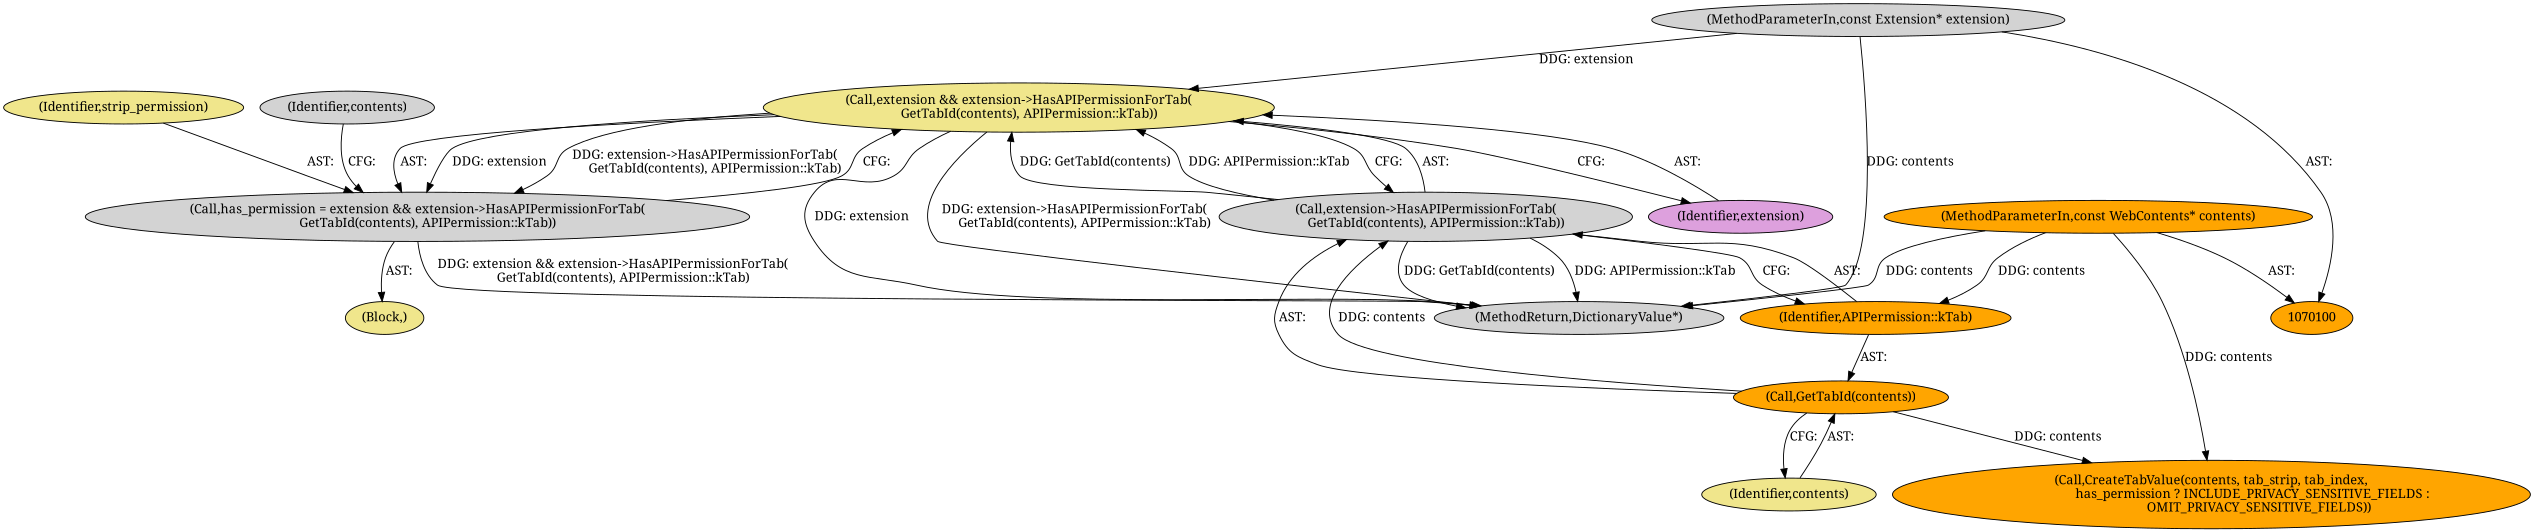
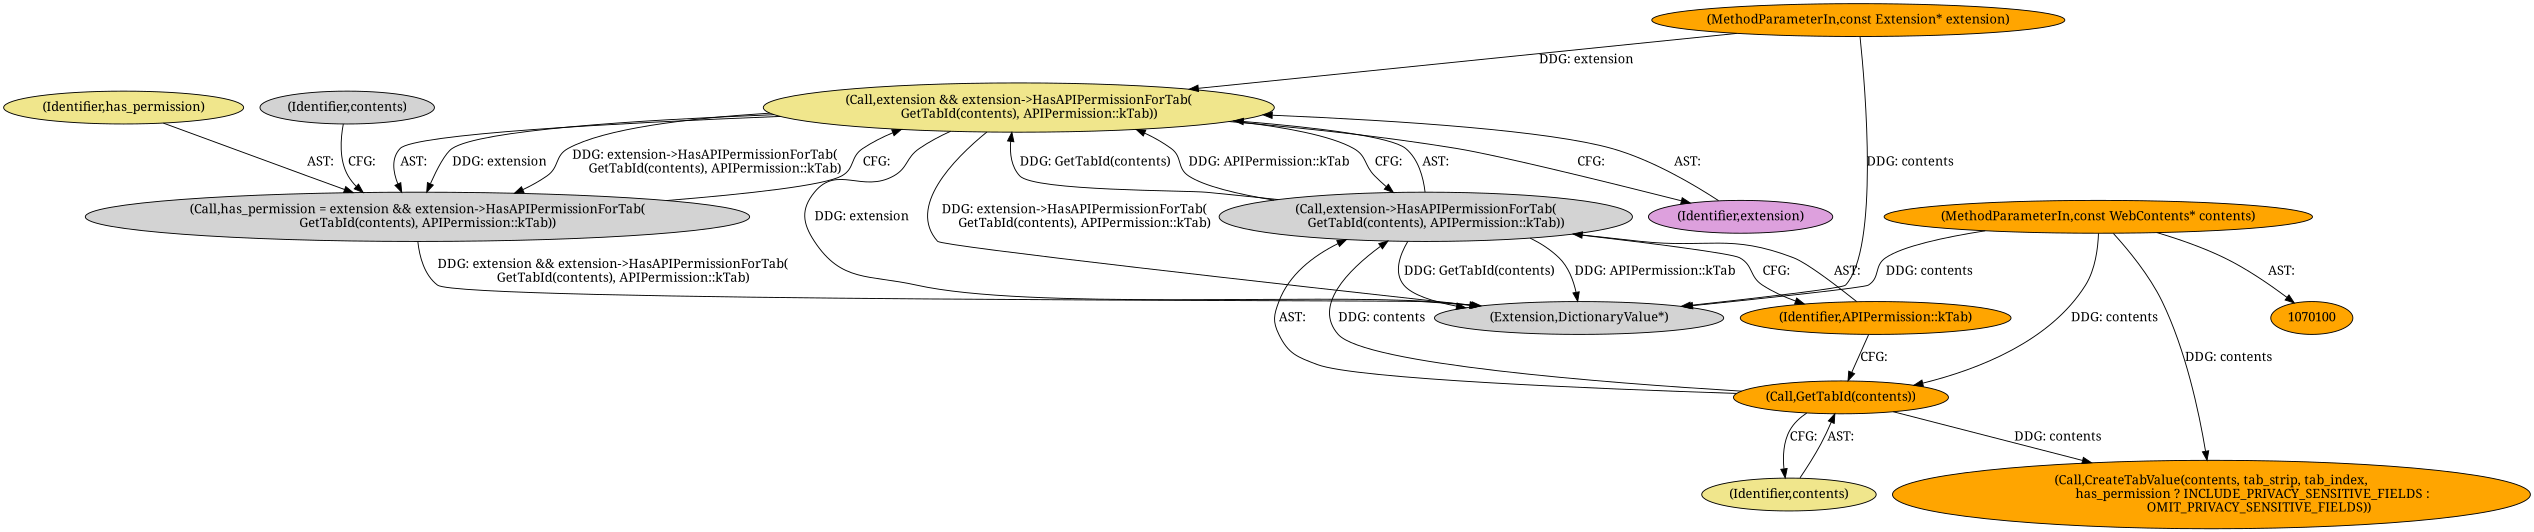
node "(MethodParameterIn,const Extension* extension)": fillcolor lightgrey -> orange
edge "(MethodParameterIn,const Extension* extension)" -> "1070100": removed, label "AST:"
node "(Identifier,strip_permission)": label "(Identifier,strip_permission)" -> "(Identifier,has_permission)"
edge "(MethodParameterIn,const WebContents* contents)" -> "(Identifier,APIPermission::kTab)": now "(MethodParameterIn,const WebContents* contents)" -> "(Call,GetTabId(contents))"
node "(Block,)": removed
node "(MethodReturn,DictionaryValue*)": label "(MethodReturn,DictionaryValue*)" -> "(Extension,DictionaryValue*)"
edge "(Identifier,APIPermission::kTab)" -> "(Call,GetTabId(contents))": label "AST: " -> "CFG: "
